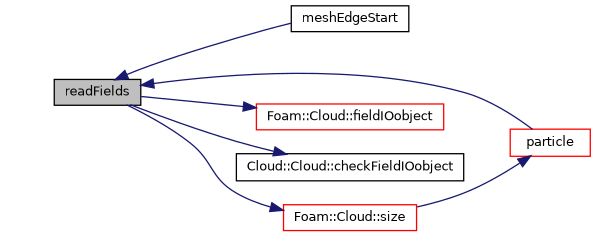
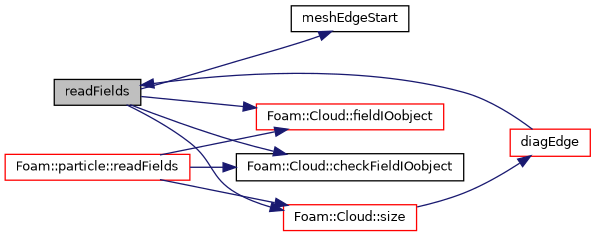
edge "meshEdgeStart" -> "readFields": reversed
node "particle": label "particle" -> "diagEdge"
node "Foam::particle::readFields": added
node "Cloud::Cloud::checkFieldIOobject": label "Cloud::Cloud::checkFieldIOobject" -> "Foam::Cloud::checkFieldIOobject"
